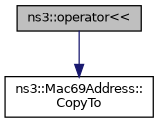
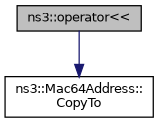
node "ns3::Mac69Address:: CopyTo": label "ns3::Mac69Address:: CopyTo" -> "ns3::Mac64Address:: CopyTo"
